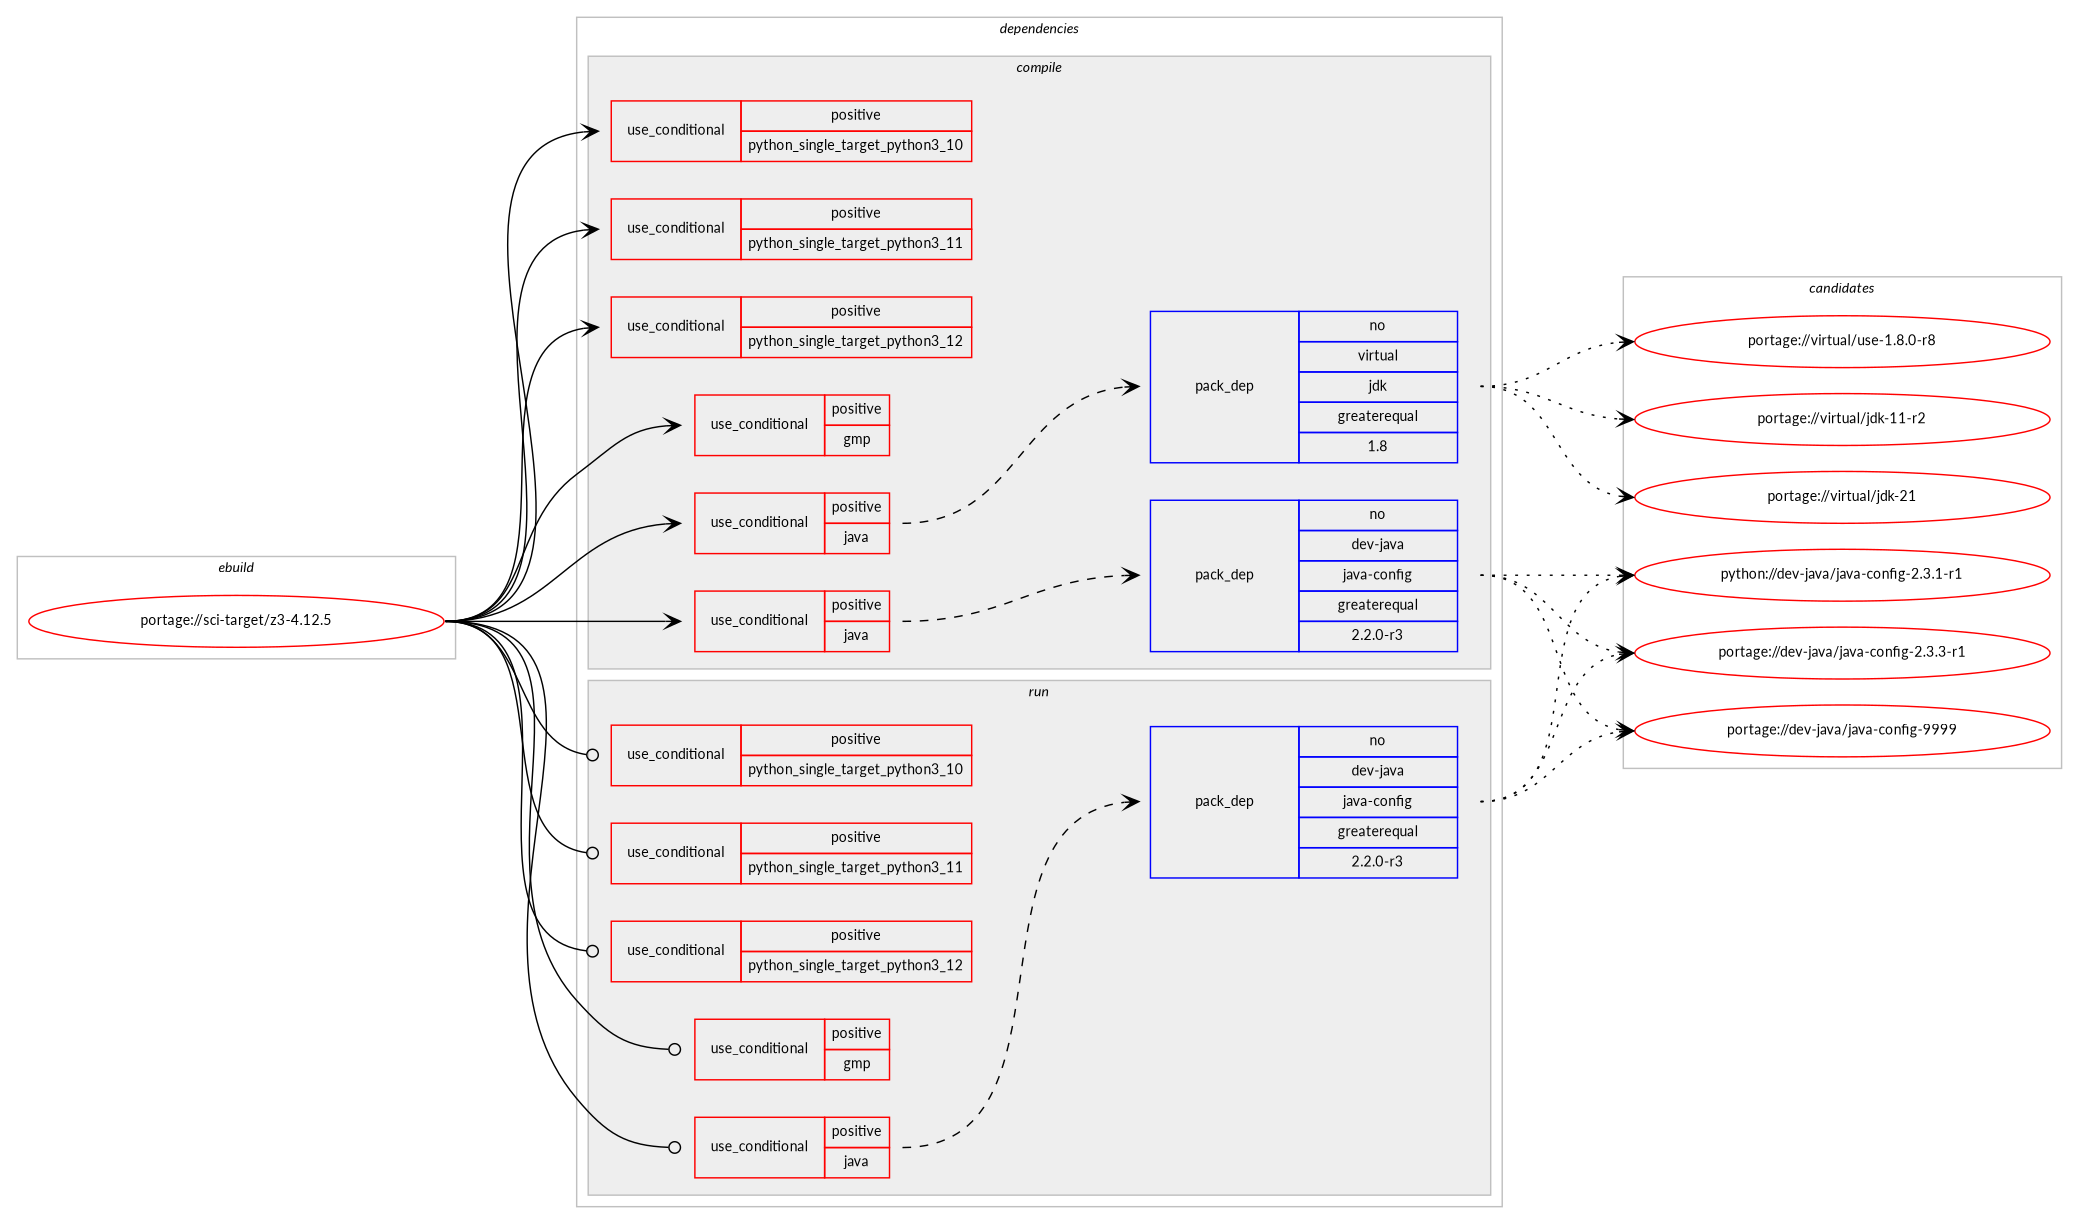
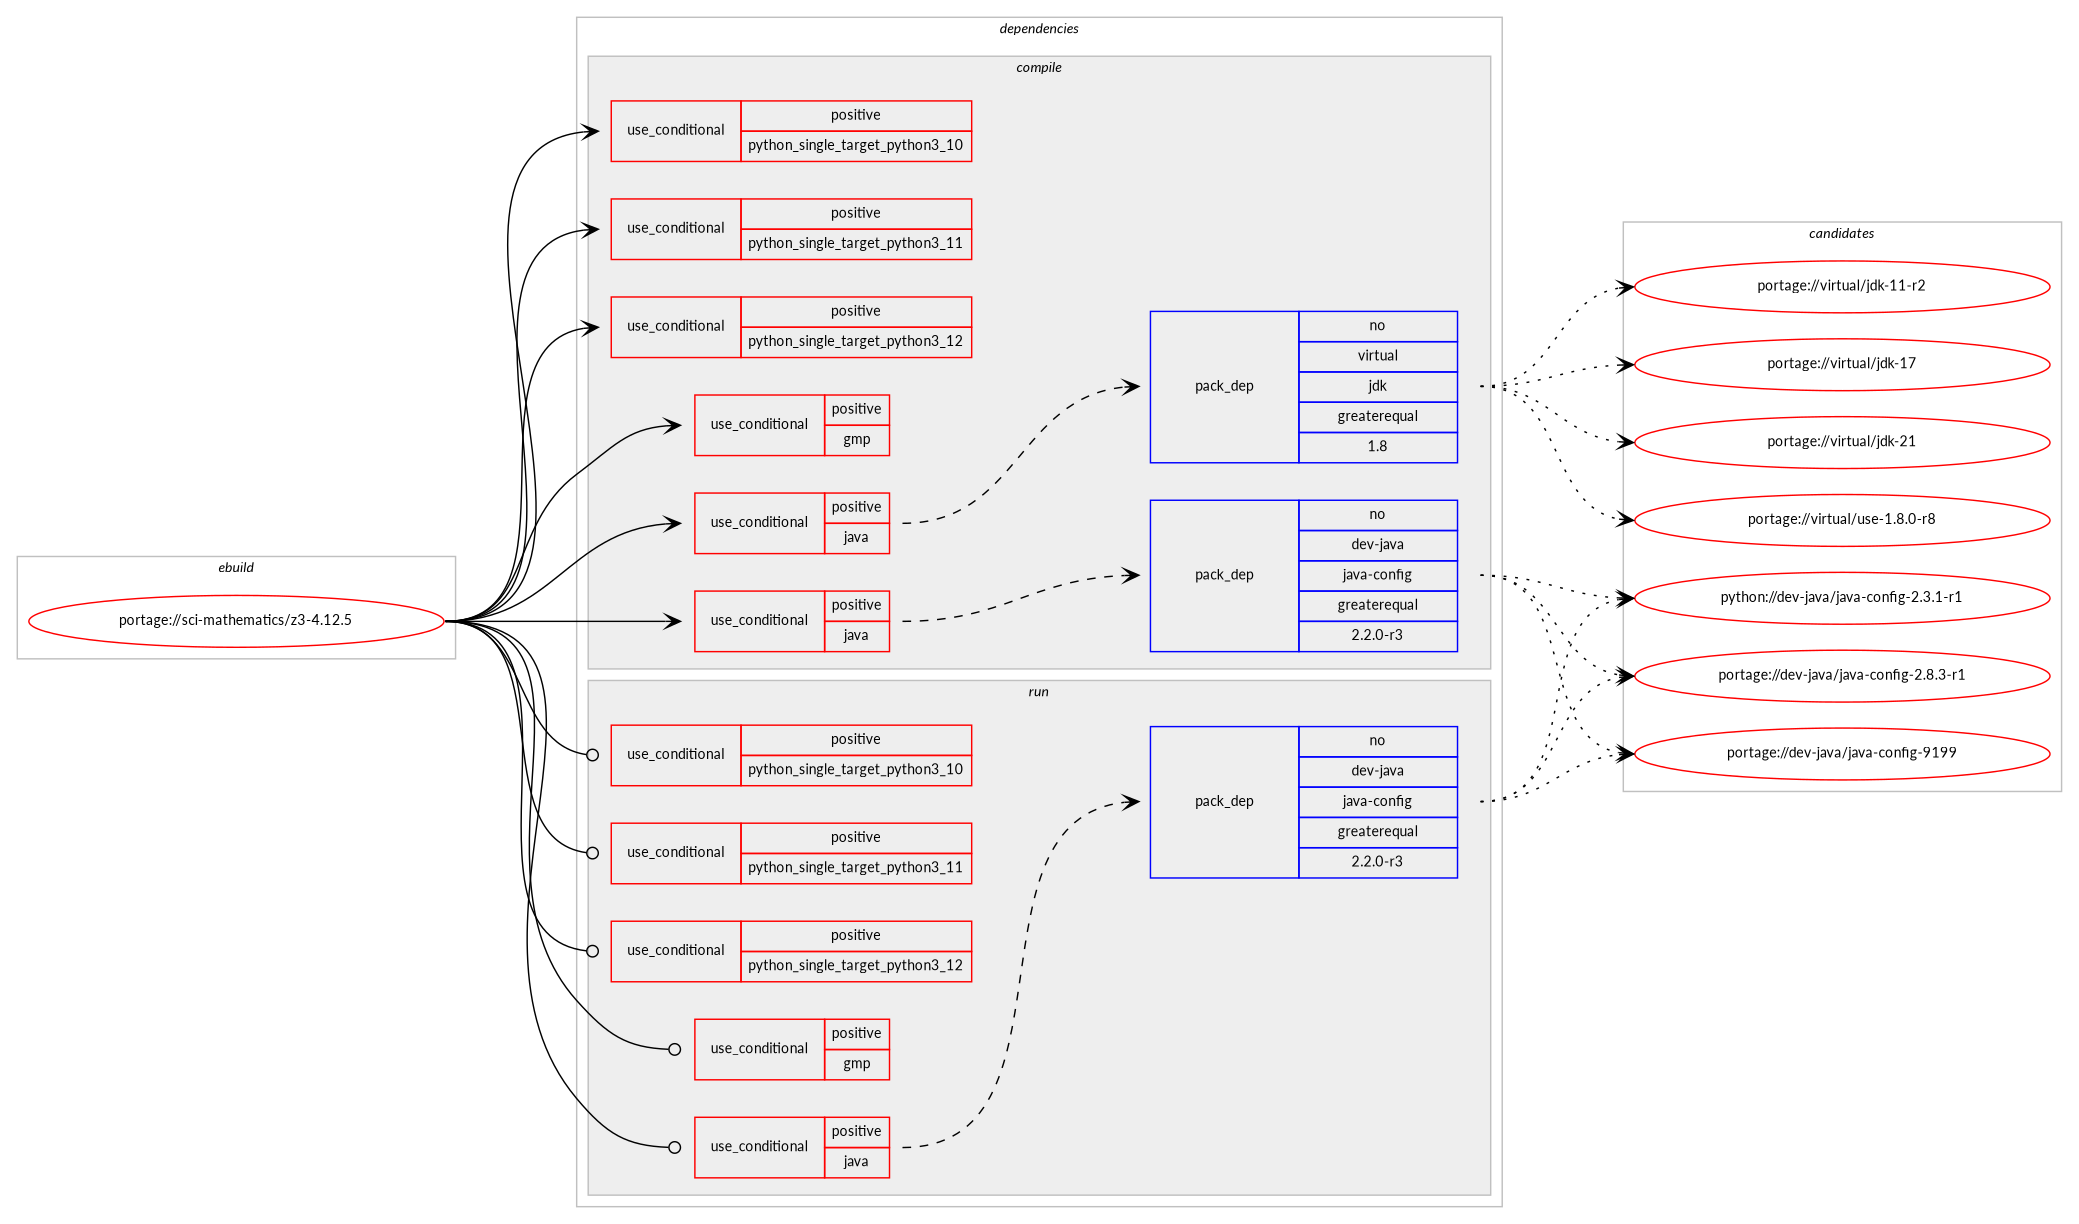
node "portage://virtual/jdk-17": added
node "portage://sci-target/z3-4.12.5": label "portage://sci-target/z3-4.12.5" -> "portage://sci-mathematics/z3-4.12.5"
node "portage://dev-java/java-config-2.3.3-r1": label "portage://dev-java/java-config-2.3.3-r1" -> "portage://dev-java/java-config-2.8.3-r1"
node "portage://dev-java/java-config-9999": label "portage://dev-java/java-config-9999" -> "portage://dev-java/java-config-9199"
